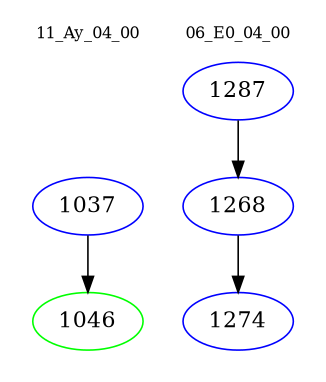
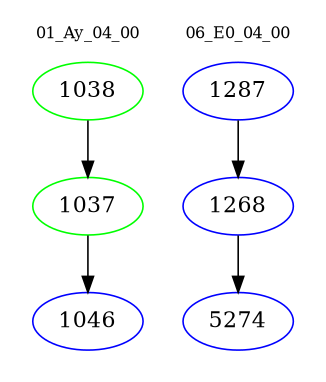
cluster "11_Ay_04_00": label "11_Ay_04_00" -> "01_Ay_04_00"
node "1038": added
node "1037": color blue -> green
node "1046": color green -> blue
node "1274": label "1274" -> "5274"
